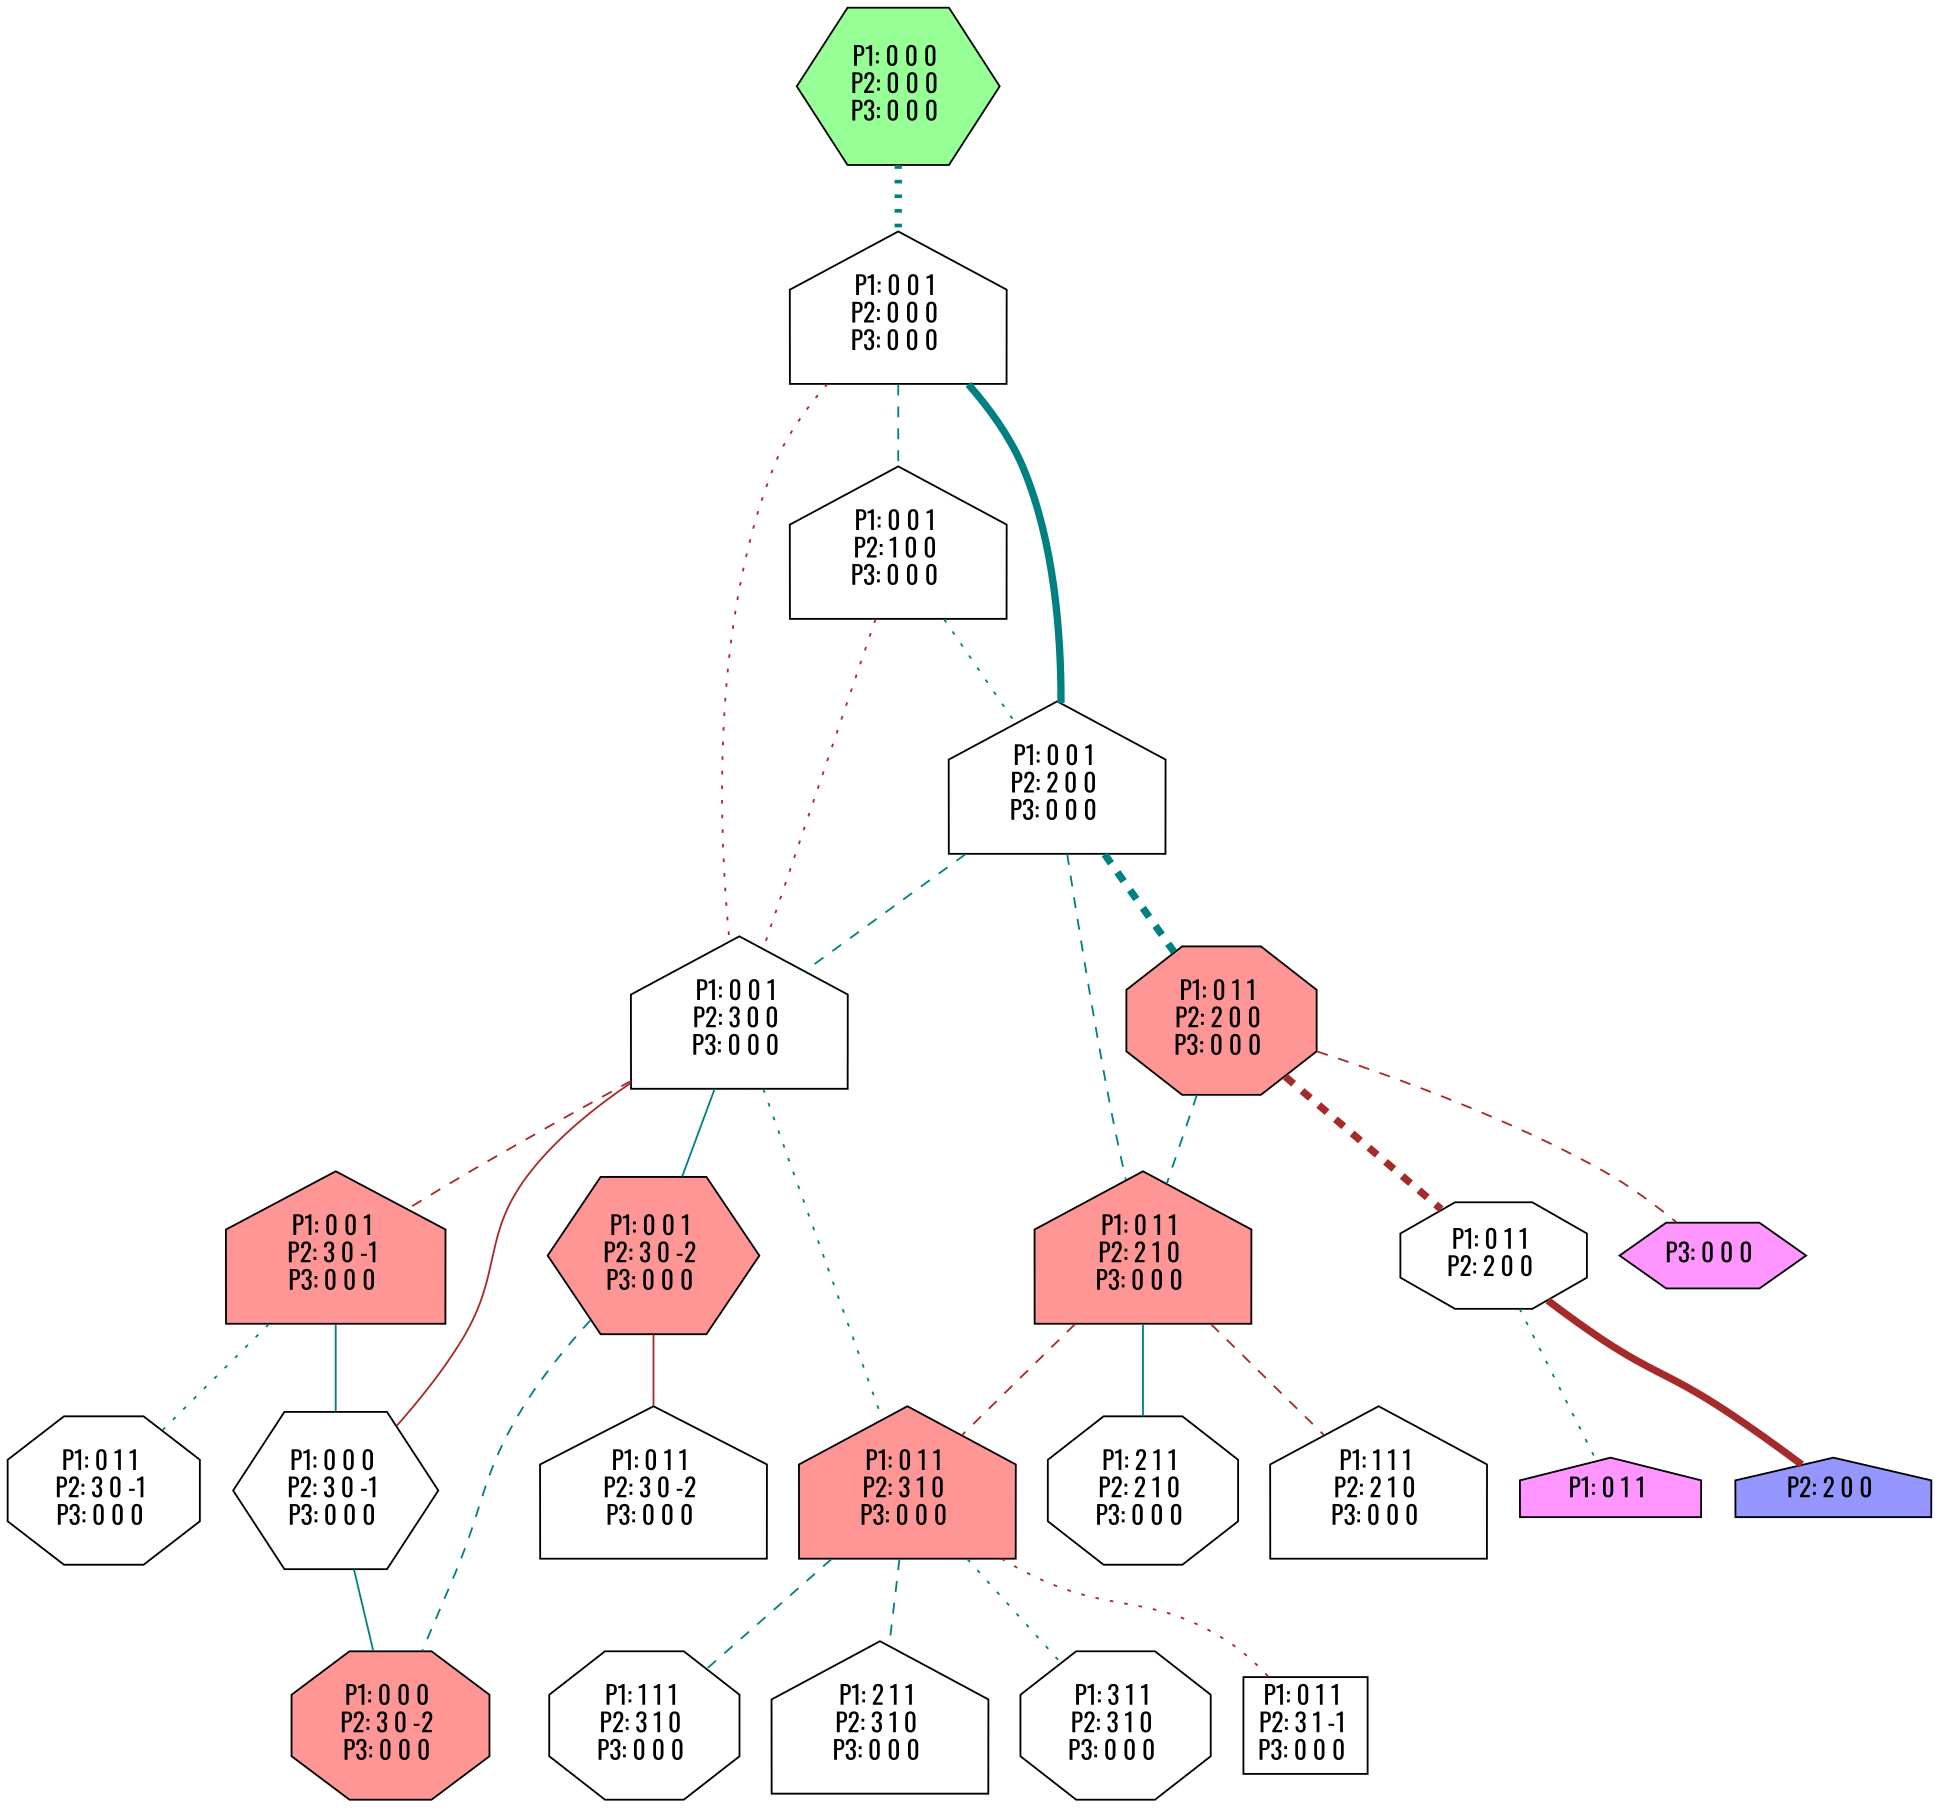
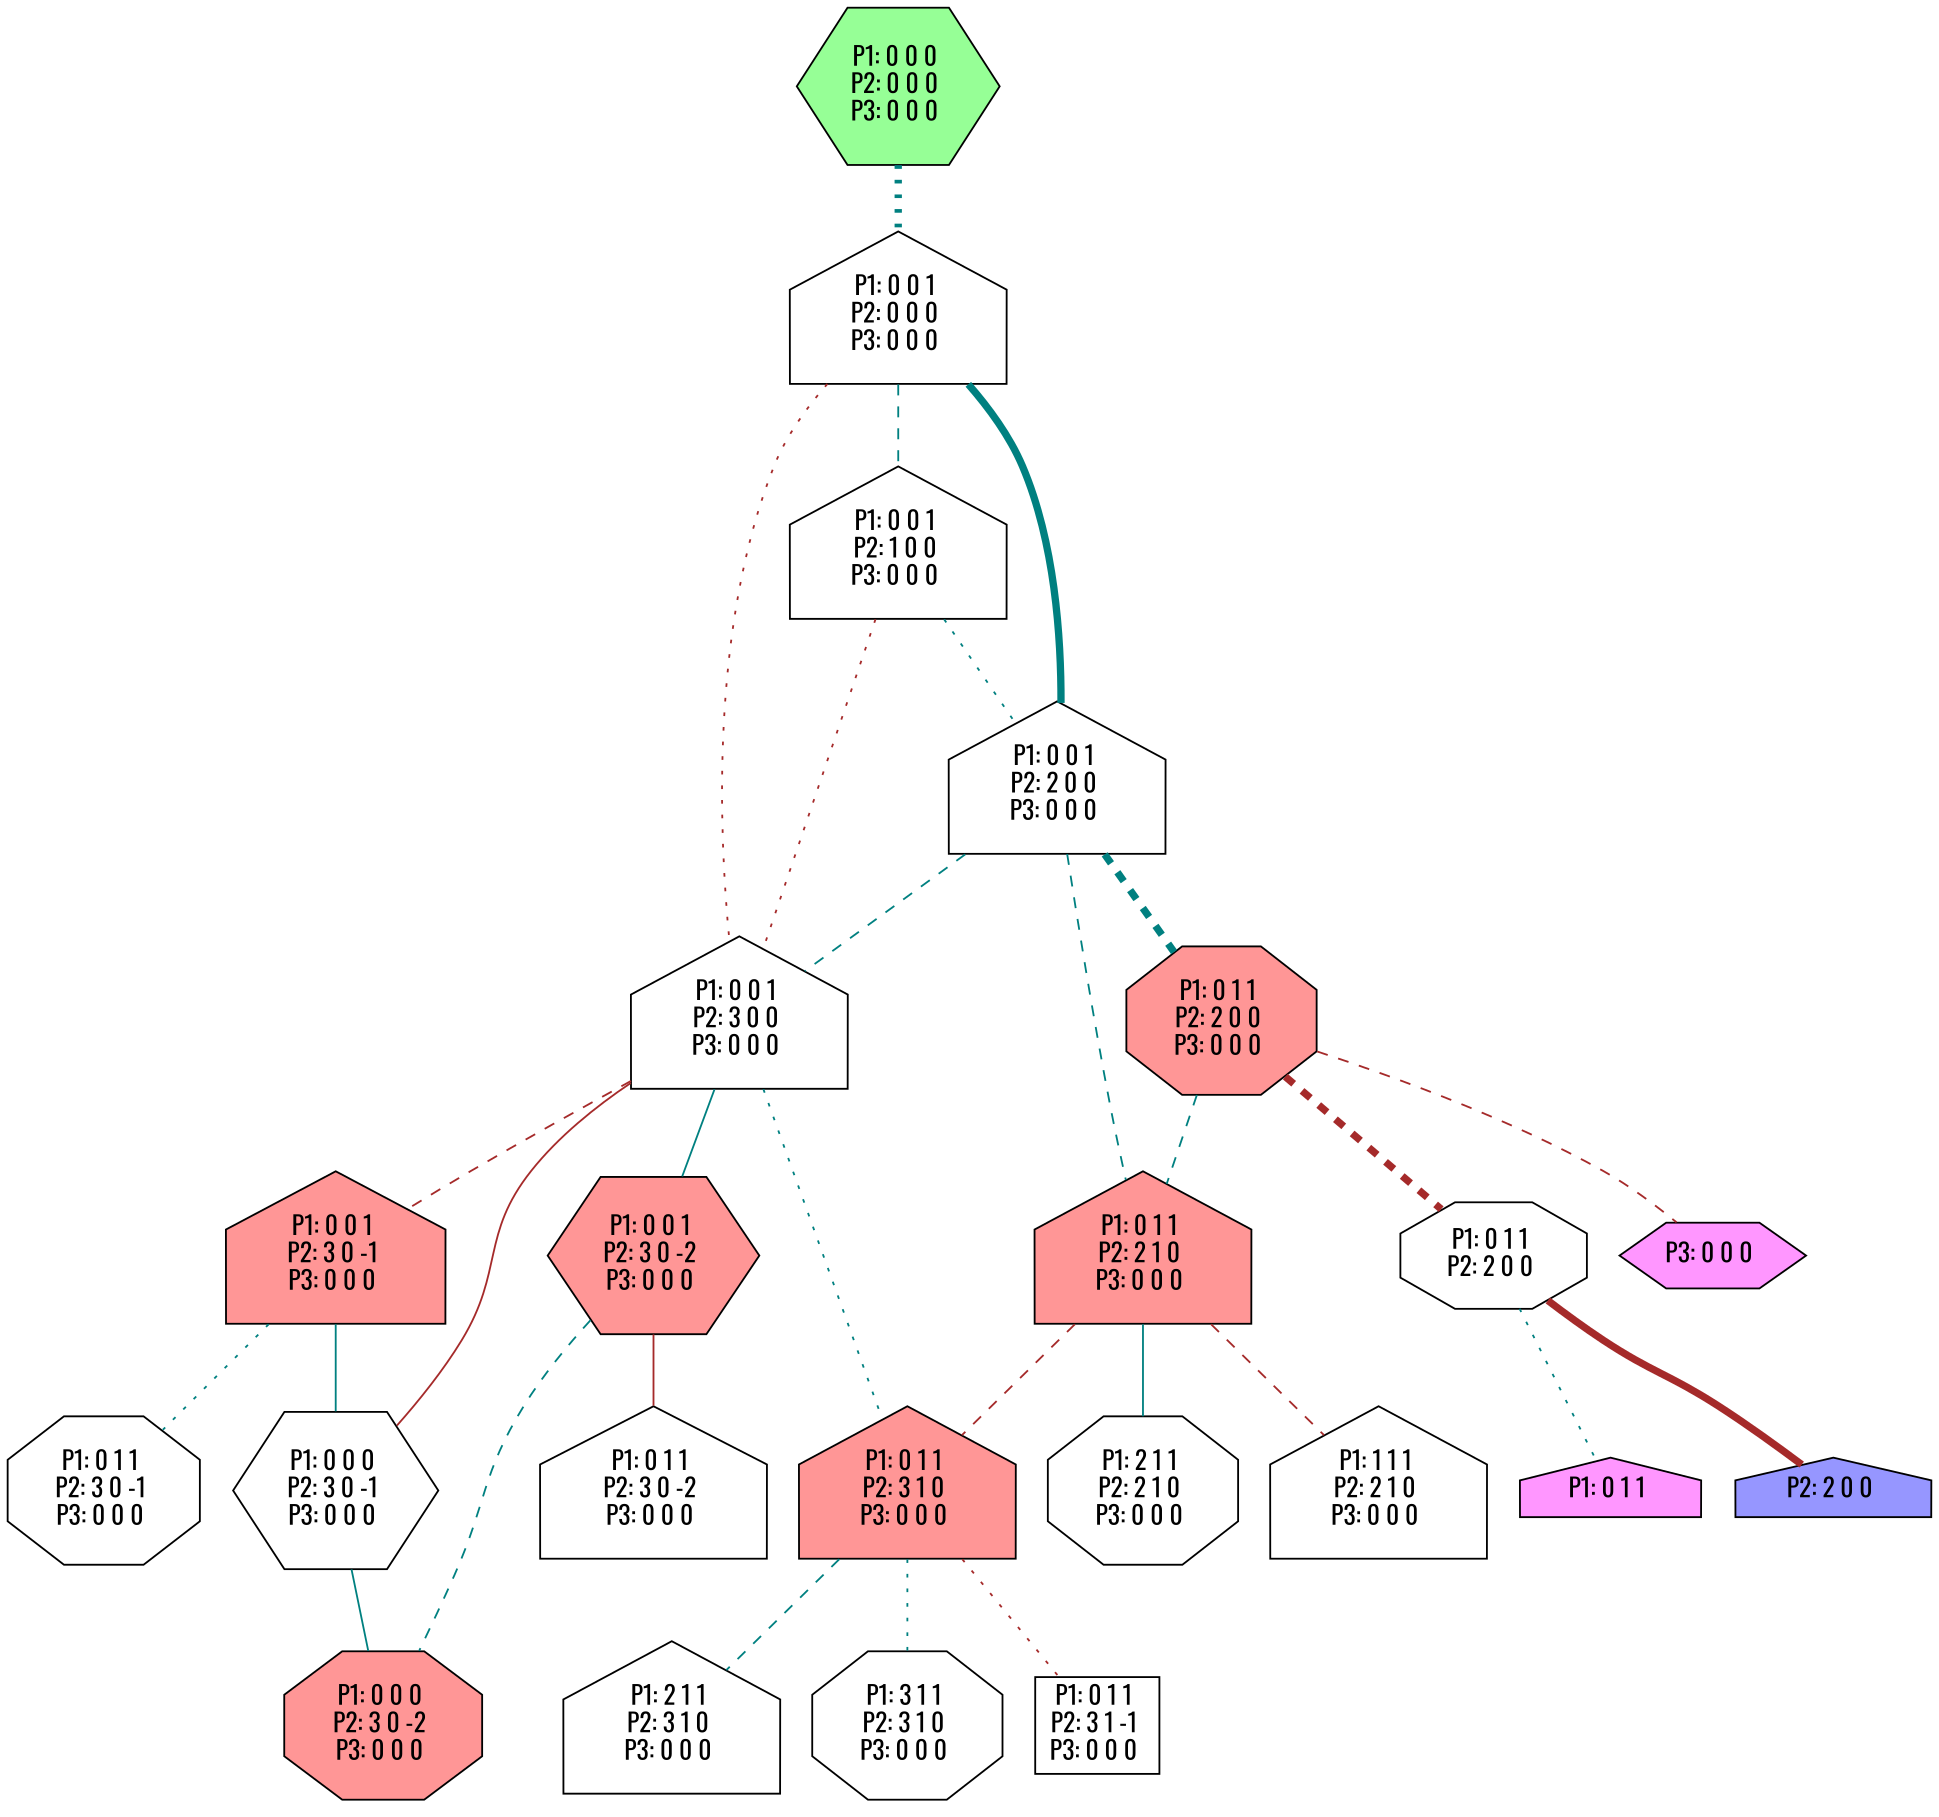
node "P1: 1 1 1 P2: 3 1 0 P3: 0 0 0": removed
